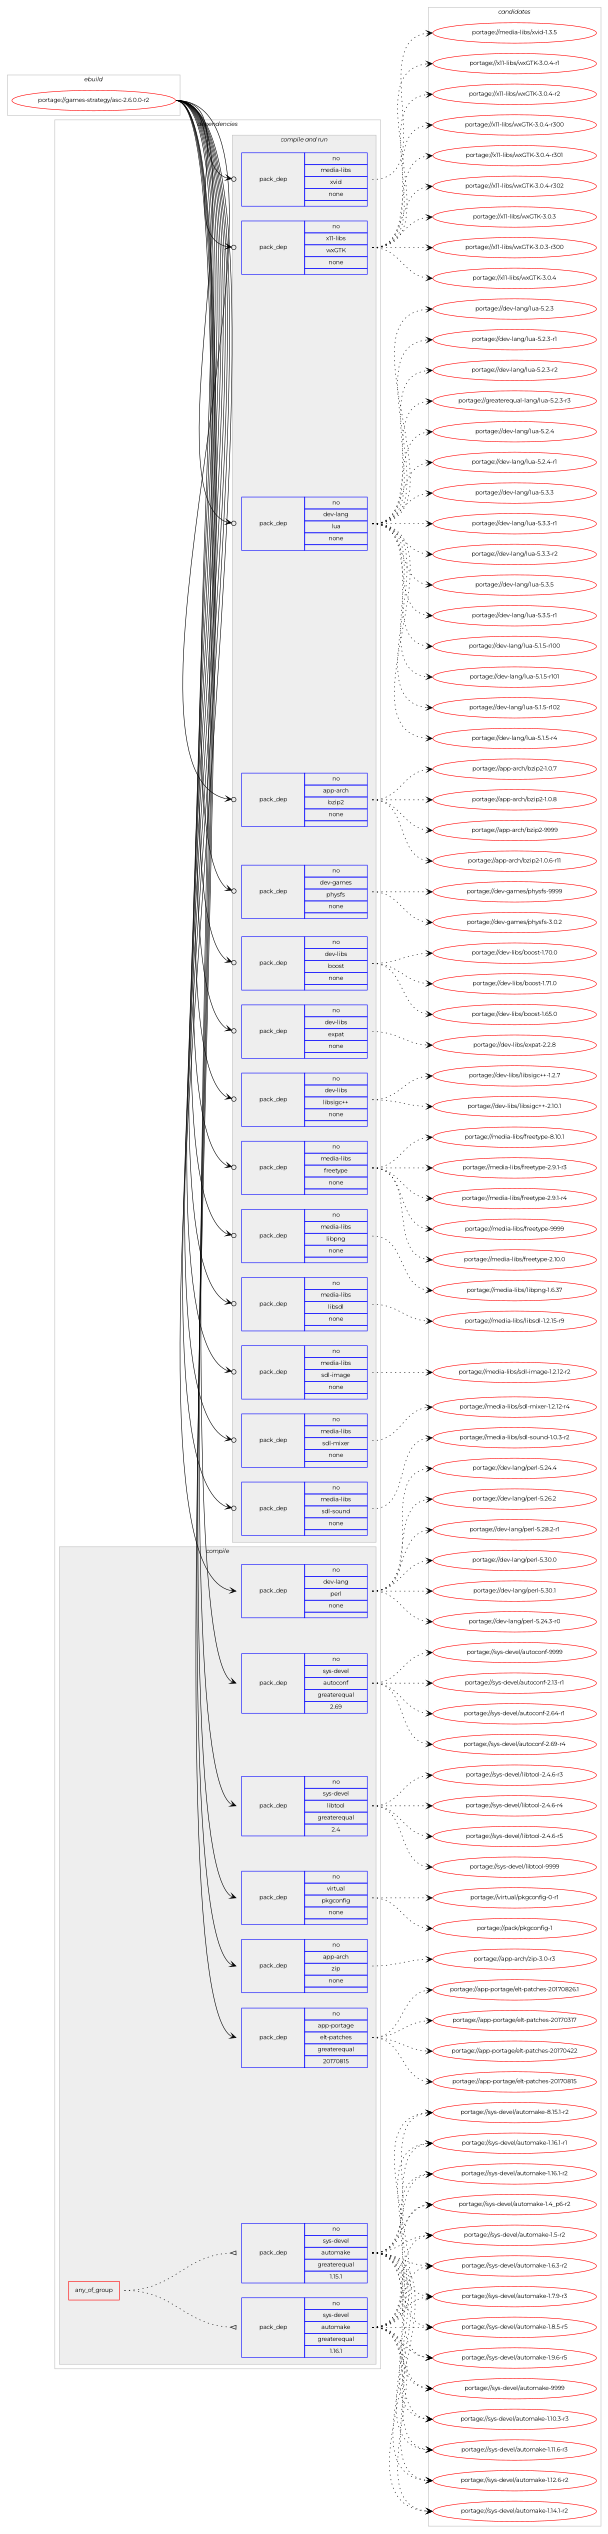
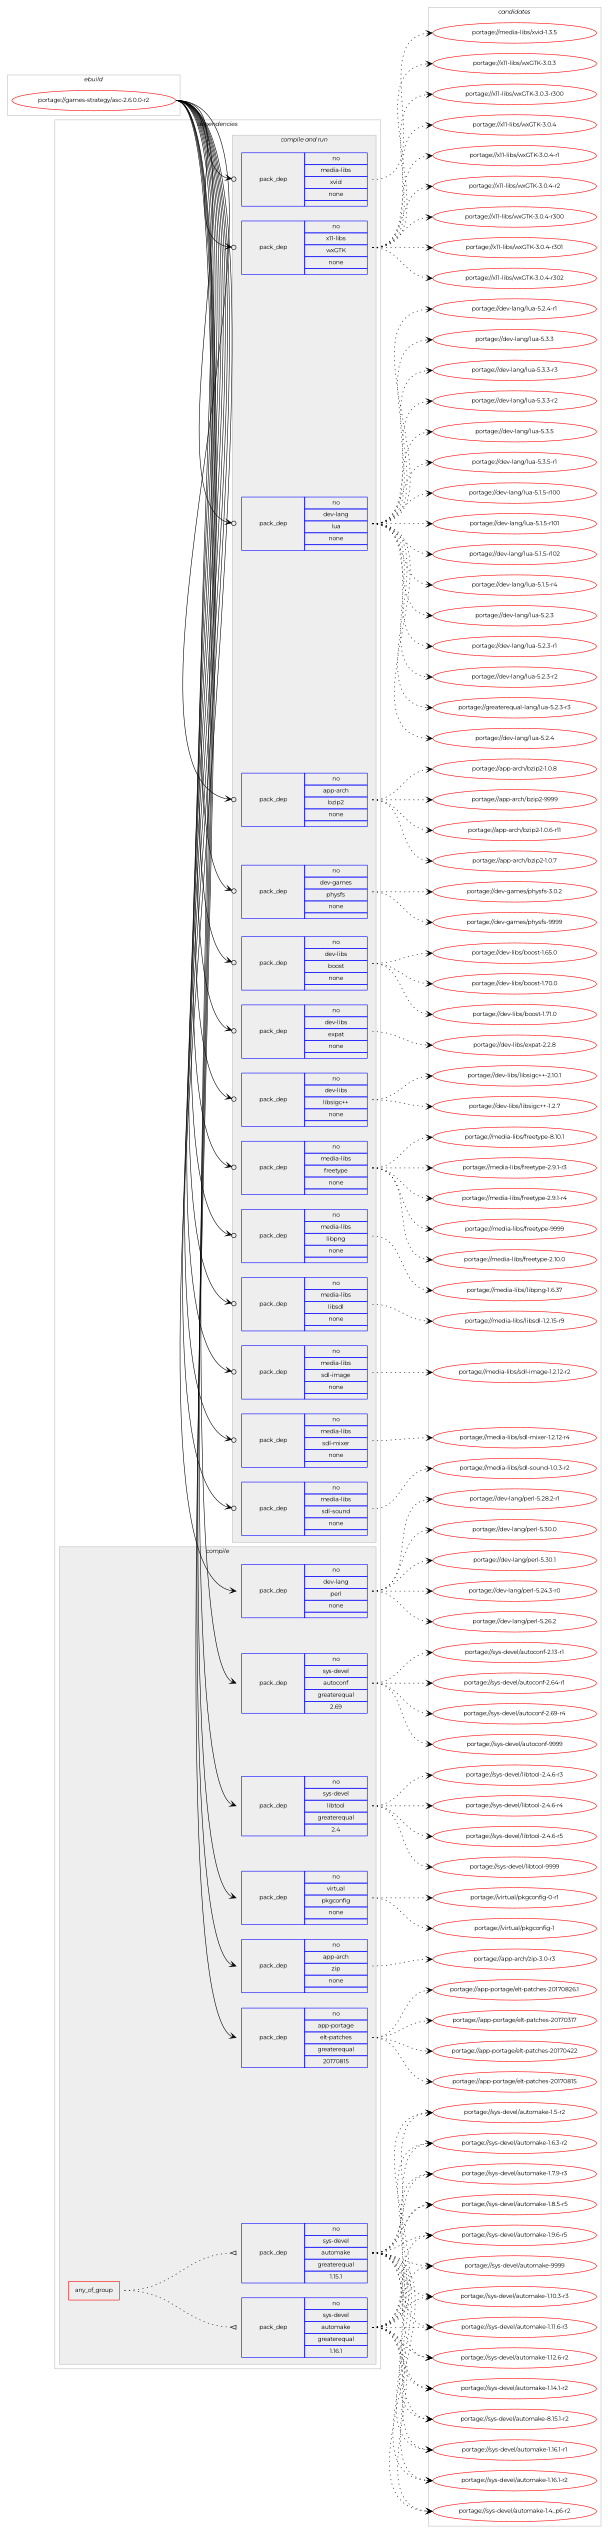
node "portage://dev-lang/lua-5.3.3-r1": label "portage://dev-lang/lua-5.3.3-r1" -> "portage://dev-lang/lua-5.3.3-r3"
node "portage://dev-lang/perl-5.24.4": removed
node "portage://pack/pkgconfig-1": label "portage://pack/pkgconfig-1" -> "portage://virtual/pkgconfig-1"
